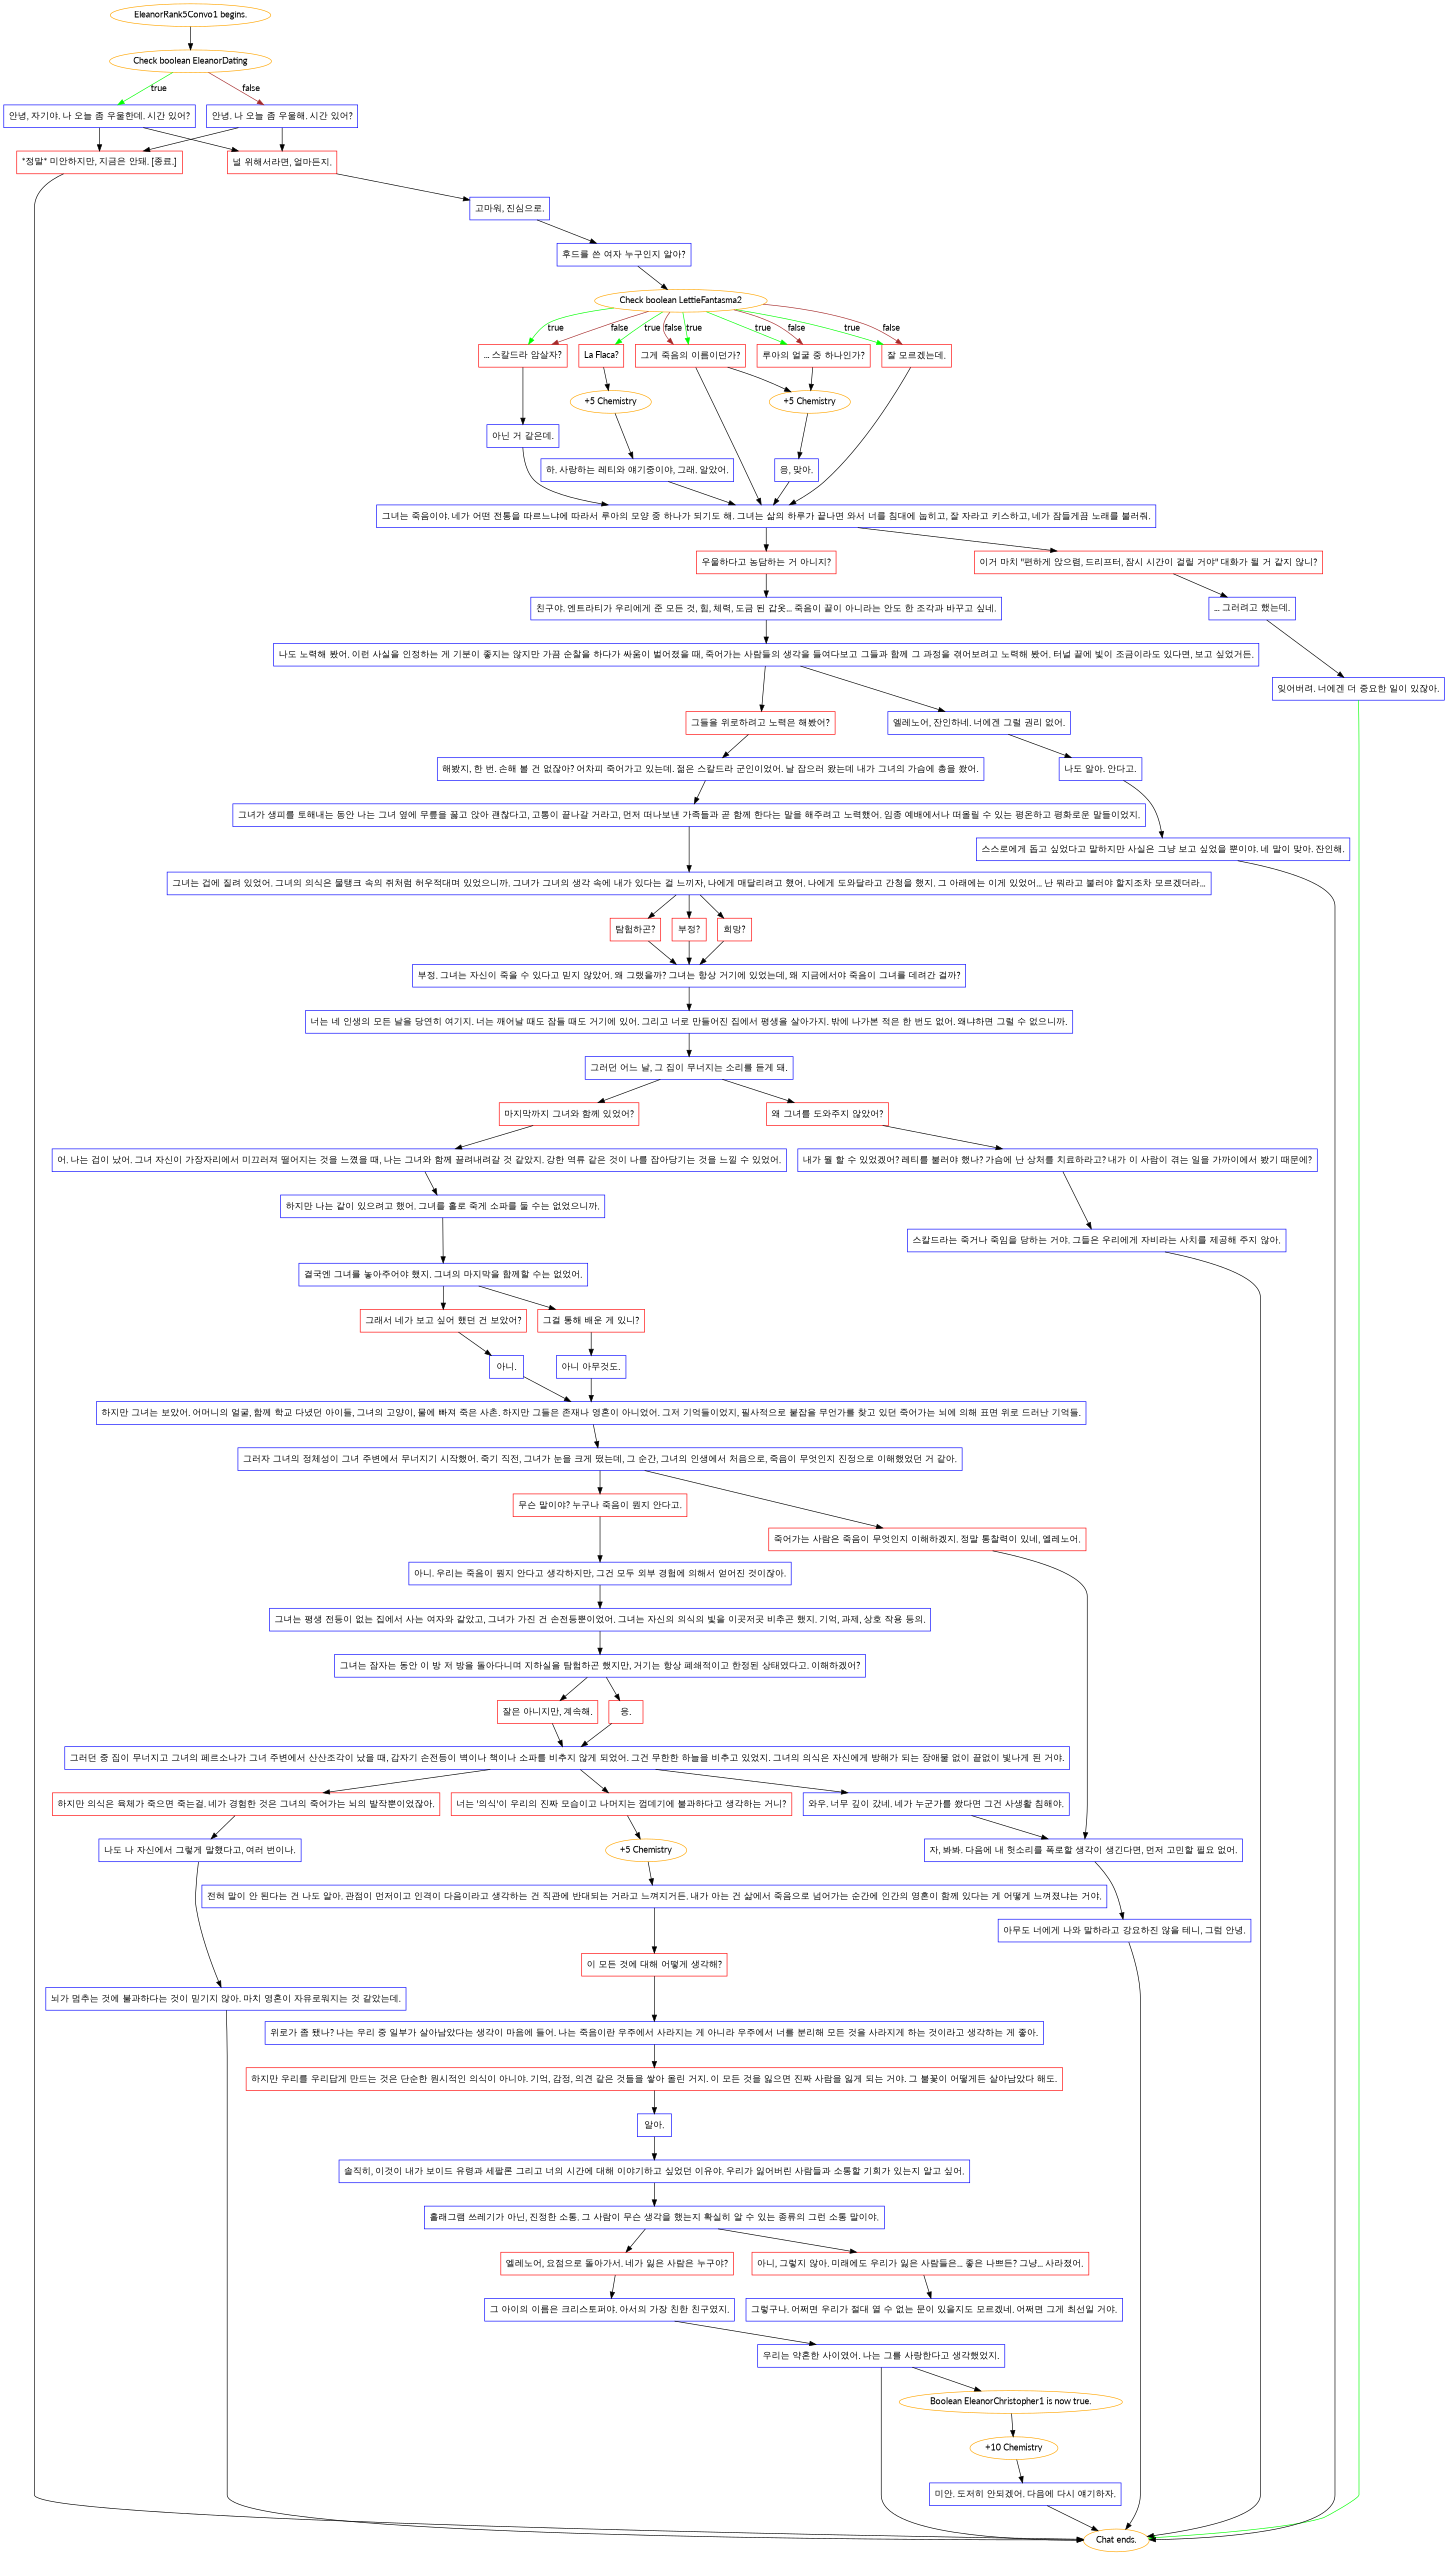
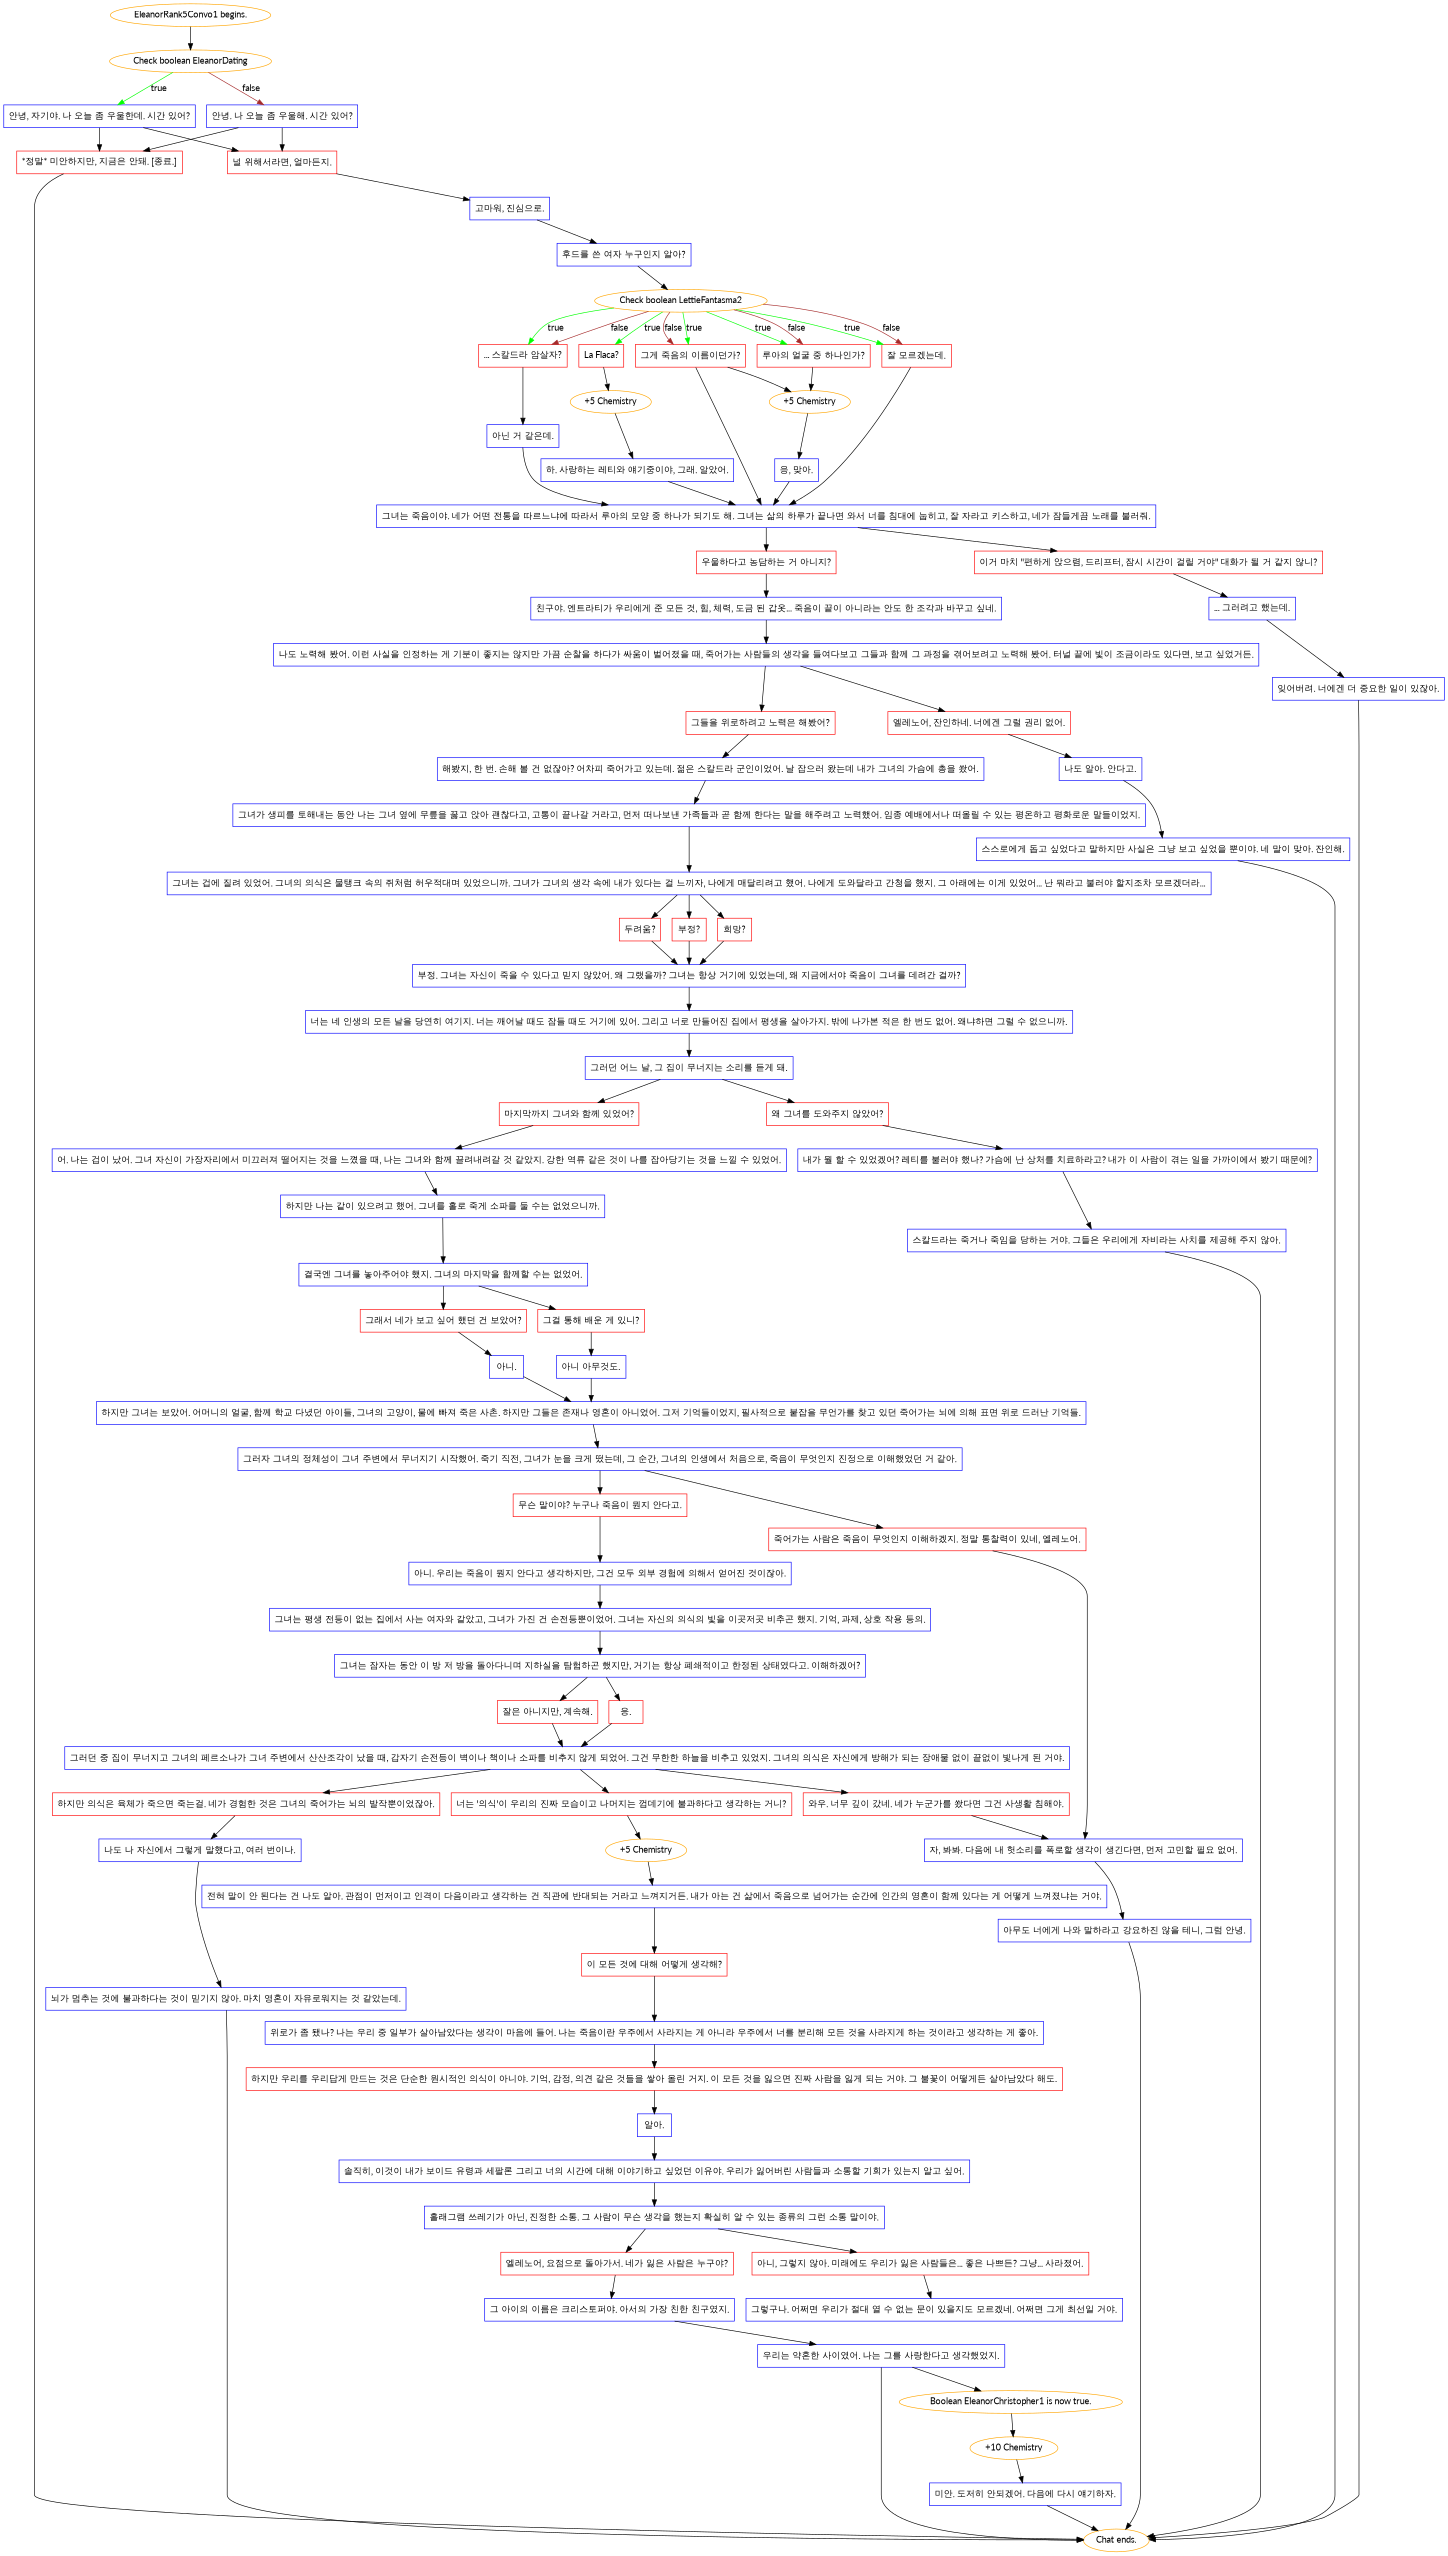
node "엘레노어, 잔인하네. 너에겐 그럴 권리 없어.": color blue -> red
node "탐험하곤?": label "탐험하곤?" -> "두려움?"
edge "잊어버려. 너에겐 더 중요한 일이 있잖아." -> "Chat ends.": color green -> black
node "와우. 너무 깊이 갔네. 네가 누군가를 쐈다면 그건 사생활 침해야.": color blue -> red
